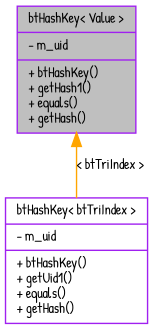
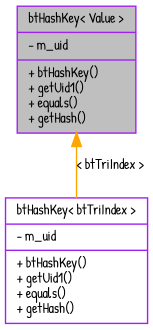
node "btHashKey< Value >": text "+ getHash1()" -> "+ getUid1()"
